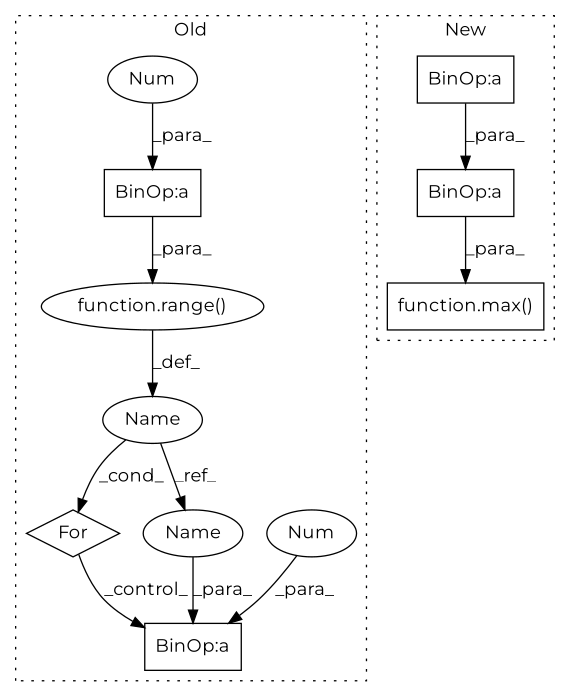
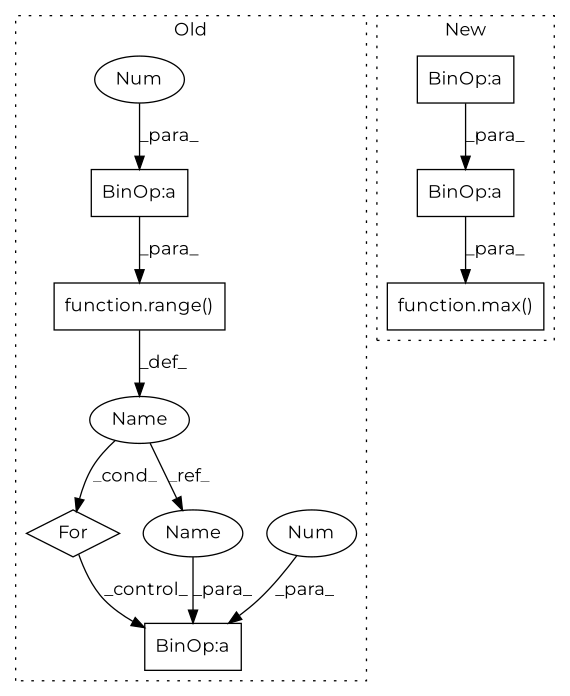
node "function.range()": shape ellipse -> box
